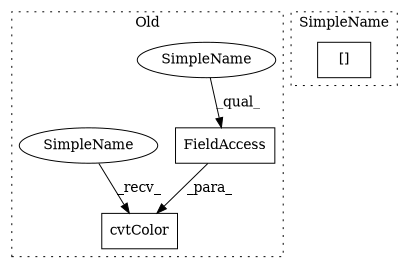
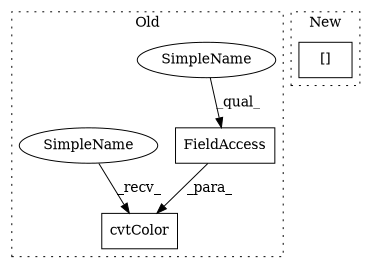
cluster "SimpleName": label "SimpleName" -> "New"
